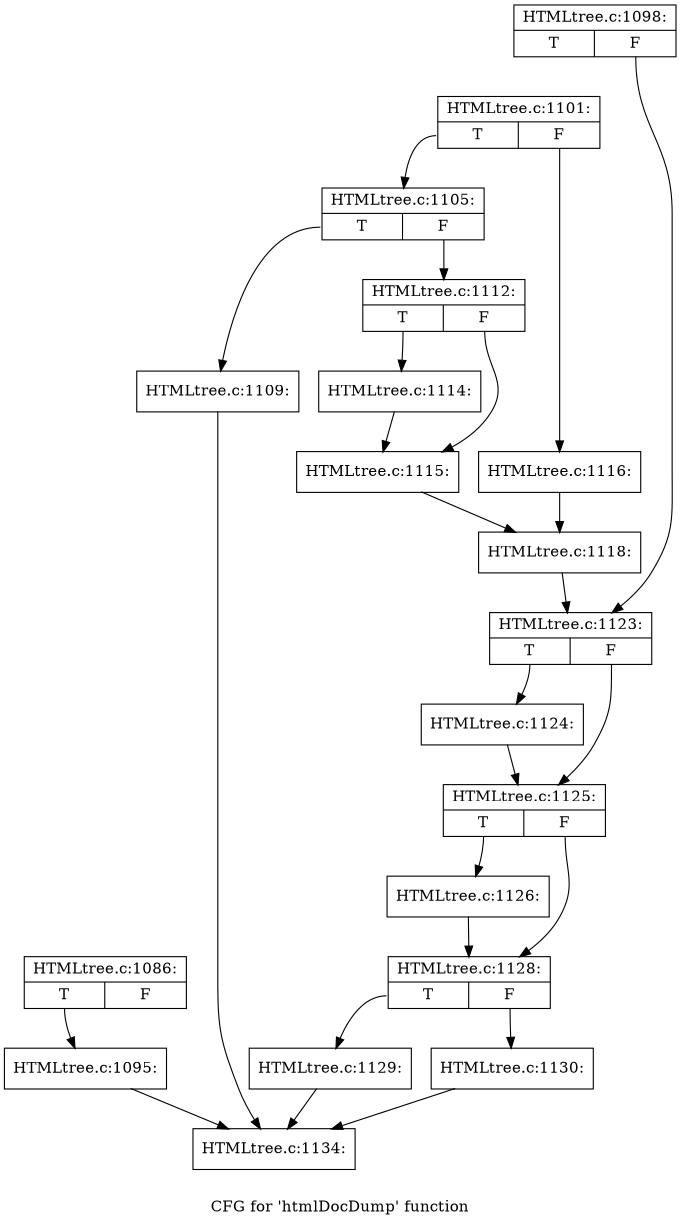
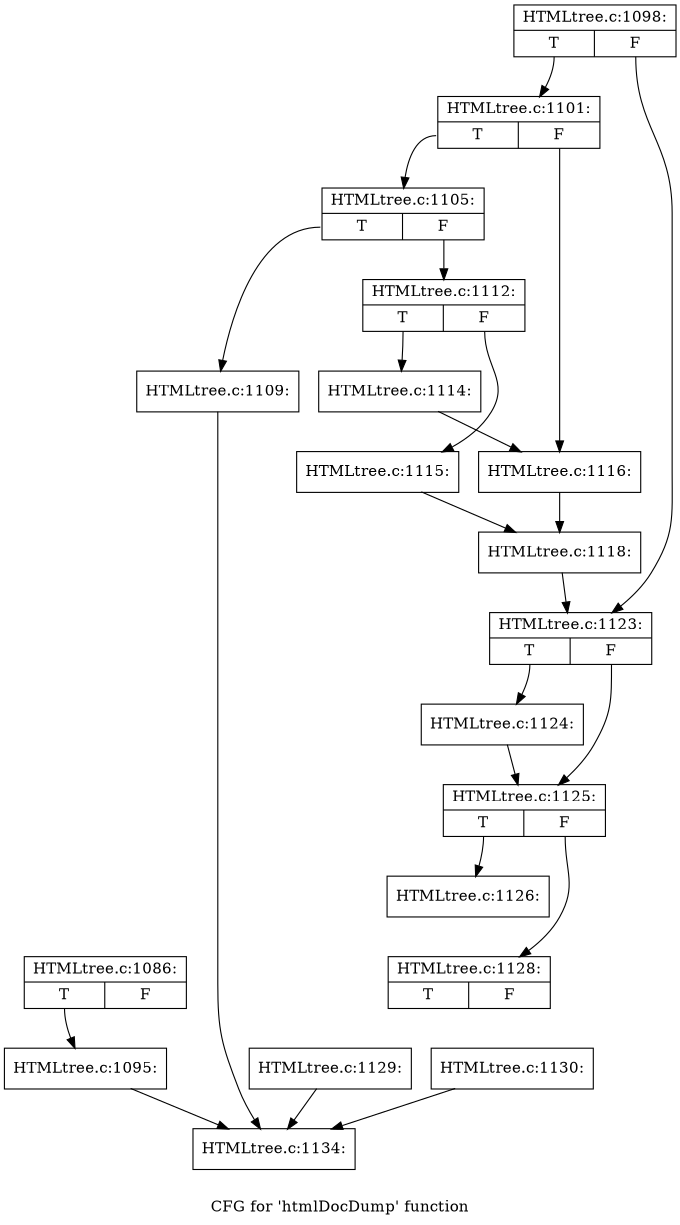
edge "HTMLtree.c:1098:" -> "HTMLtree.c:1101:": added
edge "HTMLtree.c:1114:" -> "HTMLtree.c:1115:": now "HTMLtree.c:1114:" -> "HTMLtree.c:1116:"
edge "HTMLtree.c:1126:" -> "HTMLtree.c:1128:": removed
edge "HTMLtree.c:1128:" -> "HTMLtree.c:1129:": removed
edge "HTMLtree.c:1128:" -> "HTMLtree.c:1130:": removed
